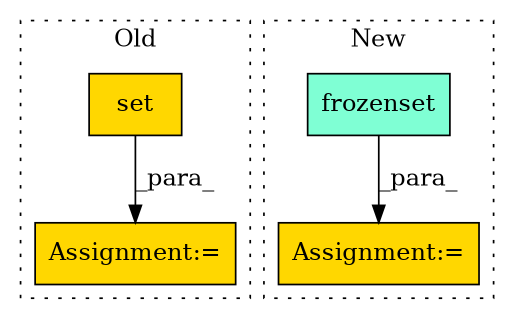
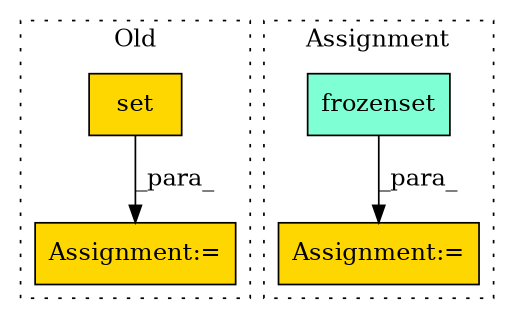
cluster "New": label "New" -> "Assignment"
